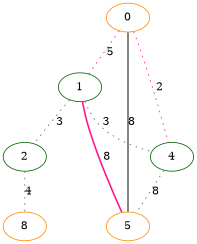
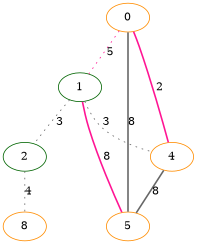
edge "0" -- "4": style dotted -> bold
node "4": color darkgreen -> darkorange
edge "4" -- "5": style dotted -> bold
